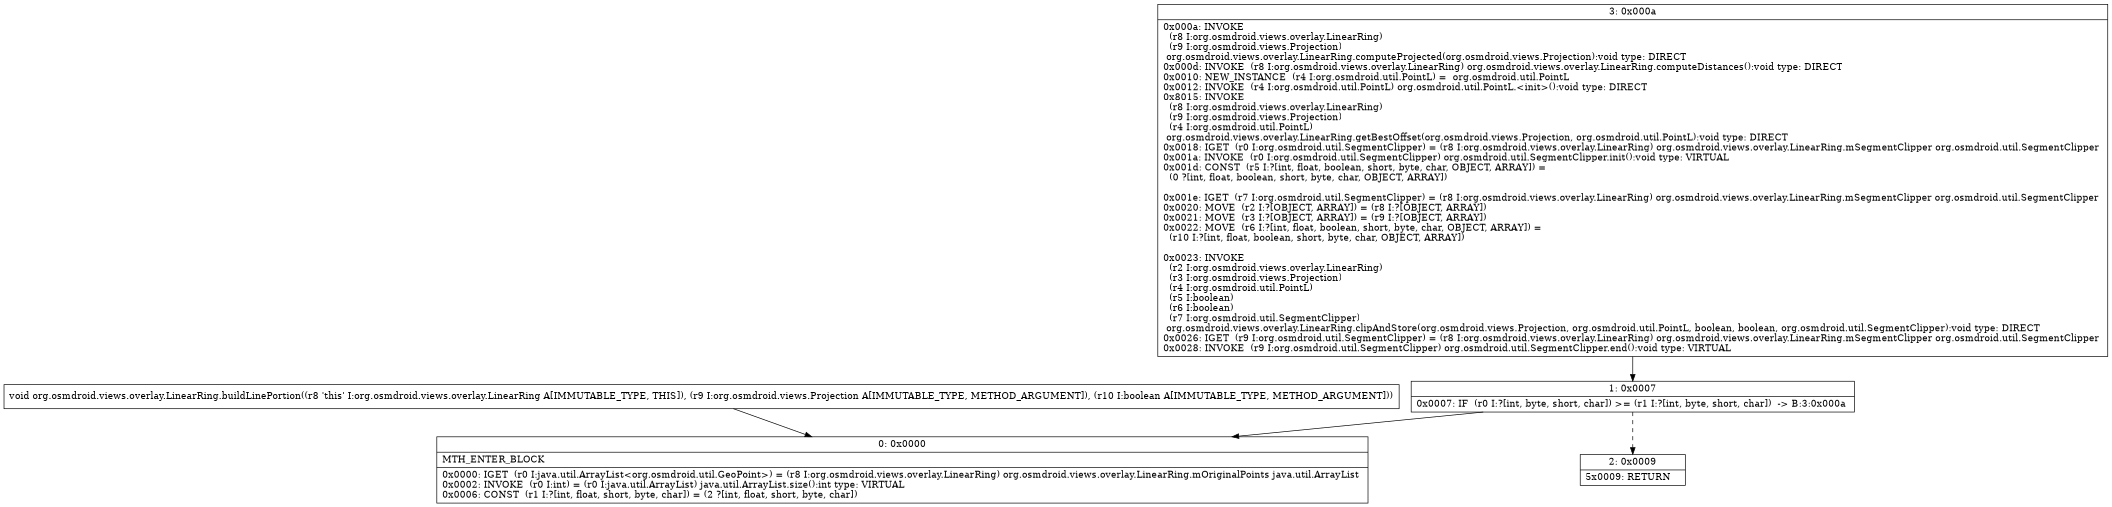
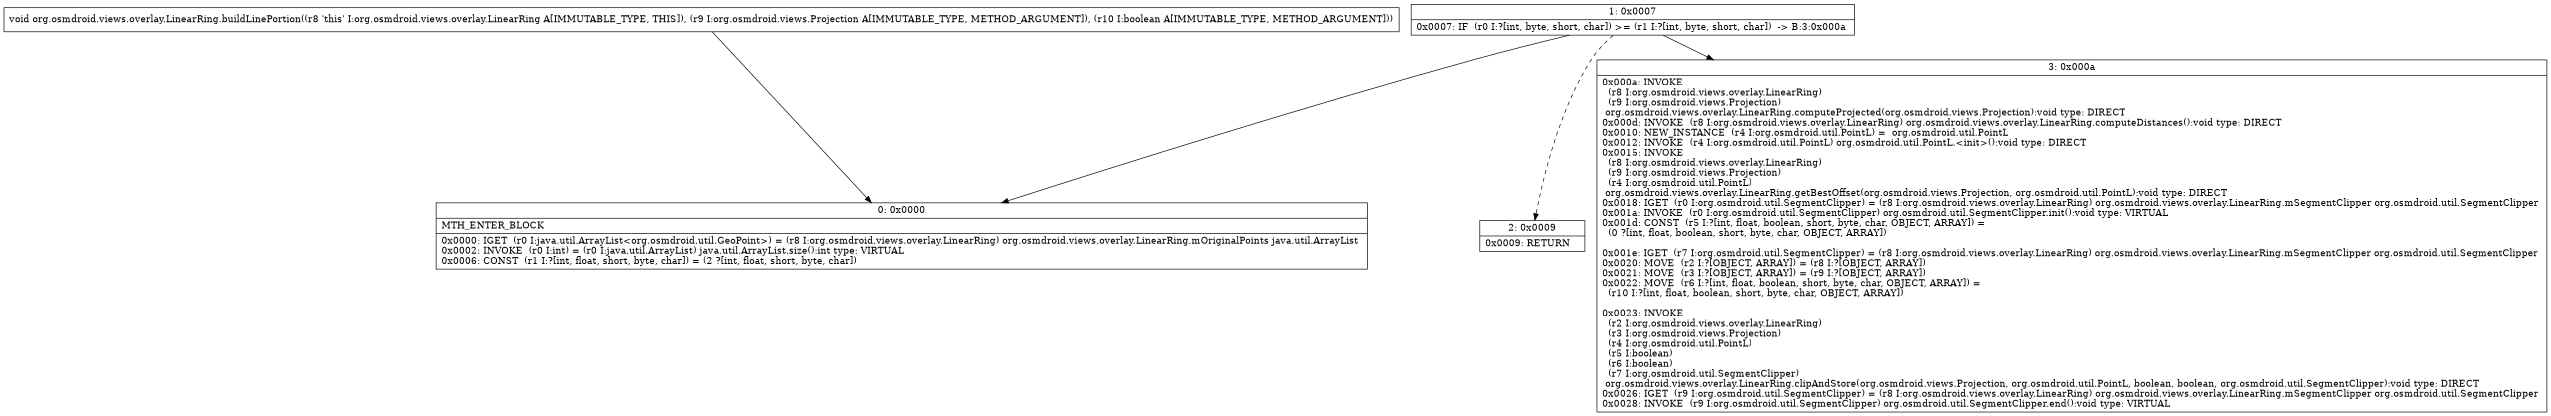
node "3: 0x000a": text "0x8015: INVOKE" -> "0x0015: INVOKE"
edge "3: 0x000a" -> "1: 0x0007": reversed
node "2: 0x0009": text "5x0009: RETURN" -> "0x0009: RETURN"
